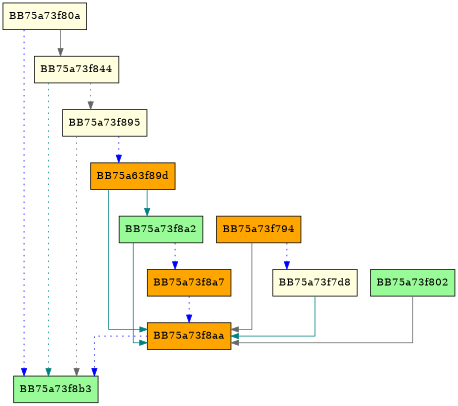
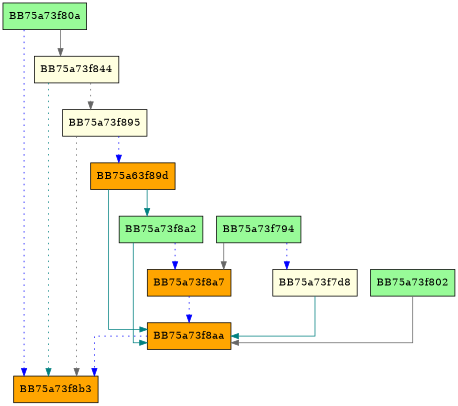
node "BB75a73f80a": fillcolor lightyellow -> palegreen
node "BB75a73f794": fillcolor orange -> palegreen
edge "BB75a73f794" -> "BB75a73f8aa": now "BB75a73f794" -> "BB75a73f8a7"
node "BB75a73f8b3": fillcolor palegreen -> orange
